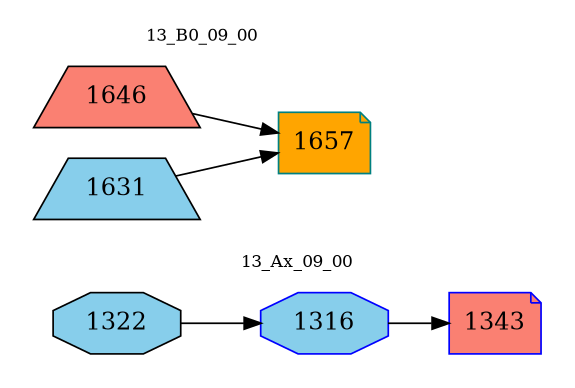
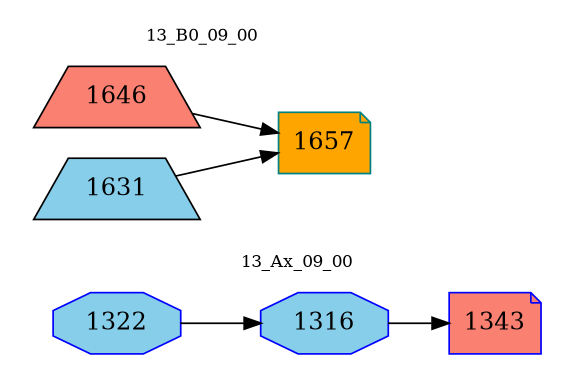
node "1322": color black -> blue
